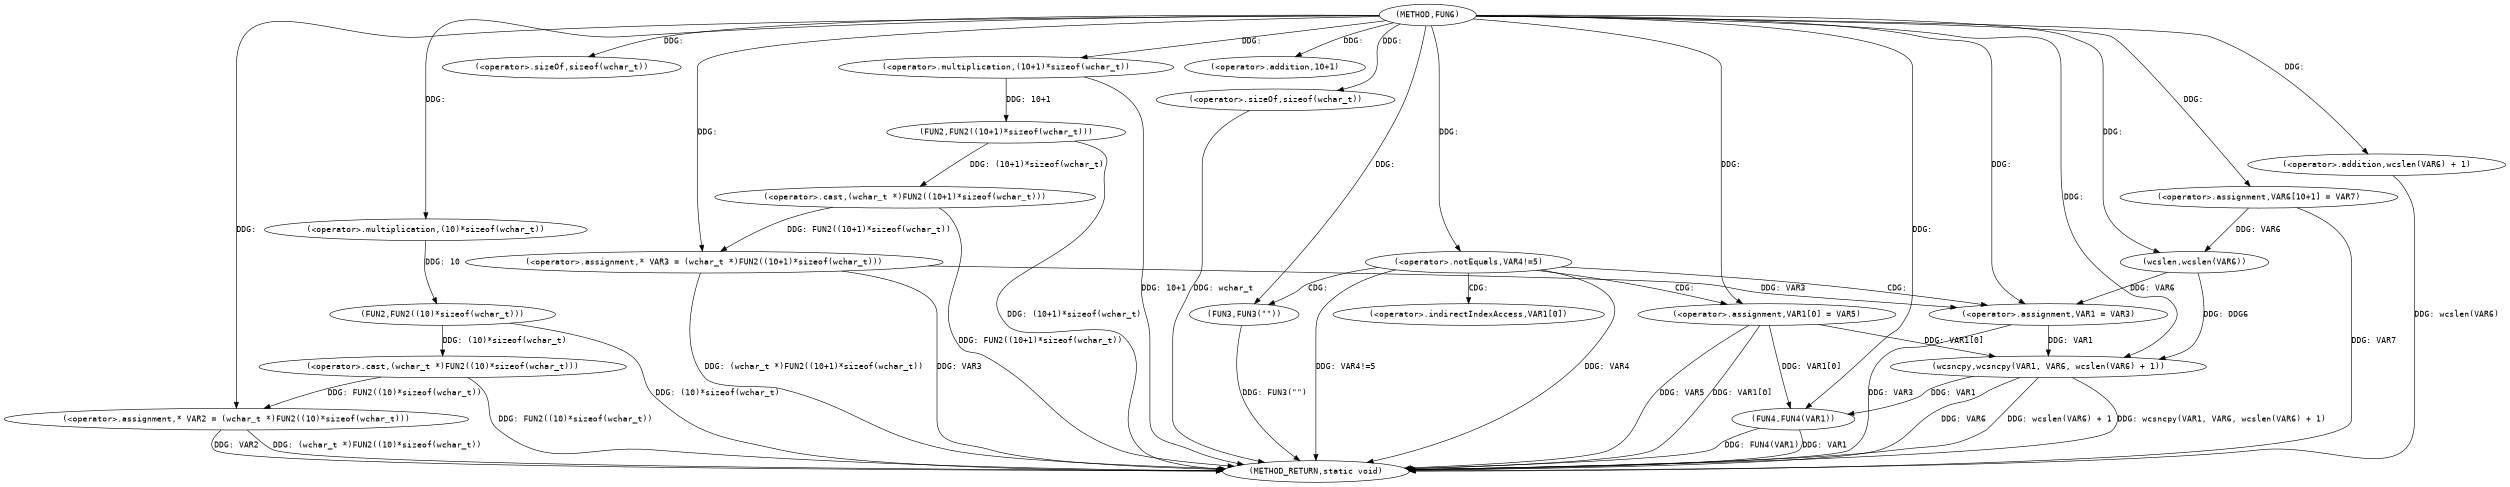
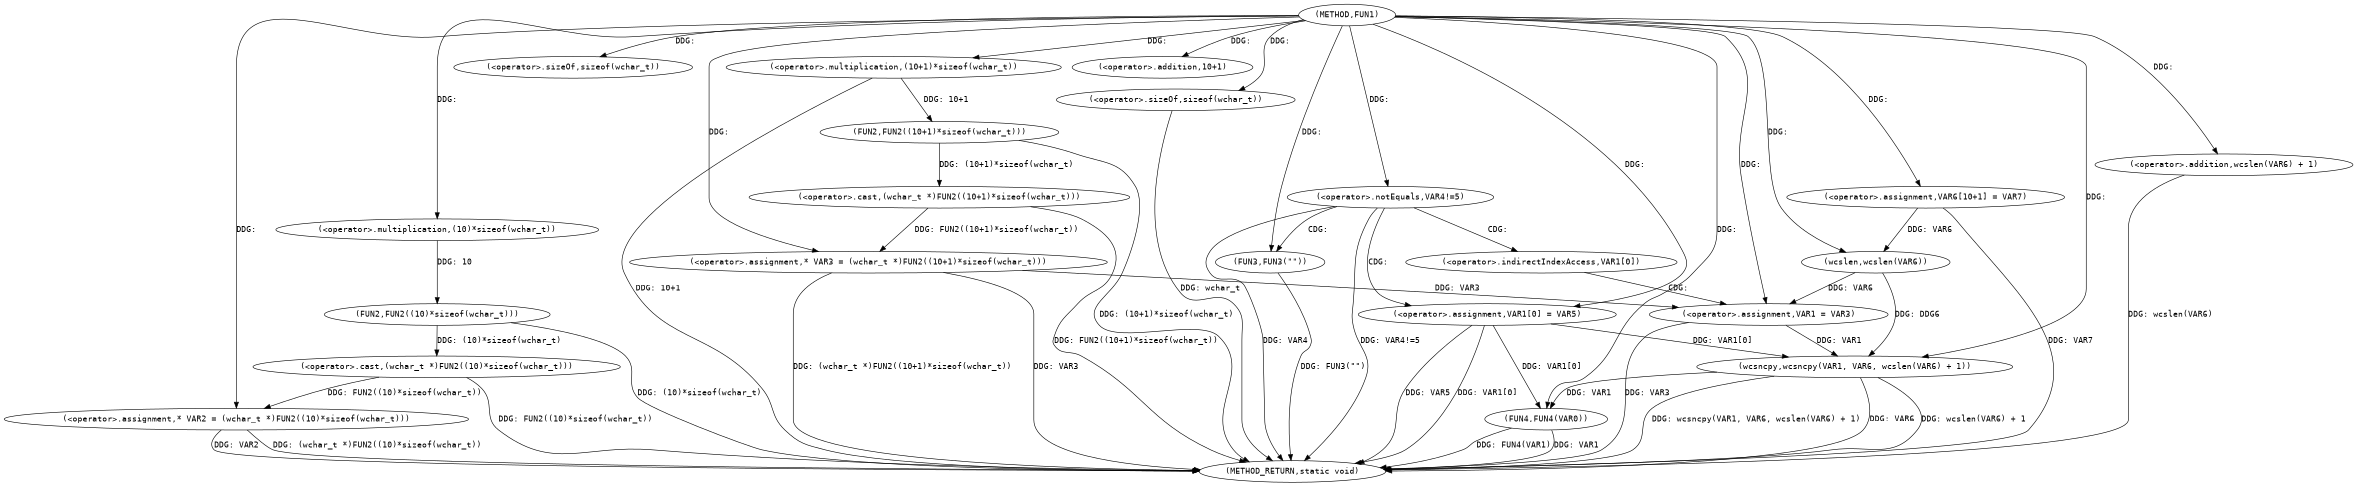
node "(METHOD,FUN6)": label "(METHOD,FUN6)" -> "(METHOD,FUN1)"
edge "(<operator>.notEquals,VAR4!=5)" -> "(<operator>.assignment,VAR1 = VAR3)": now "(<operator>.indirectIndexAccess,VAR1[0])" -> "(<operator>.assignment,VAR1 = VAR3)"
node "(FUN4,FUN4(VAR1))": label "(FUN4,FUN4(VAR1))" -> "(FUN4,FUN4(VAR0))"
